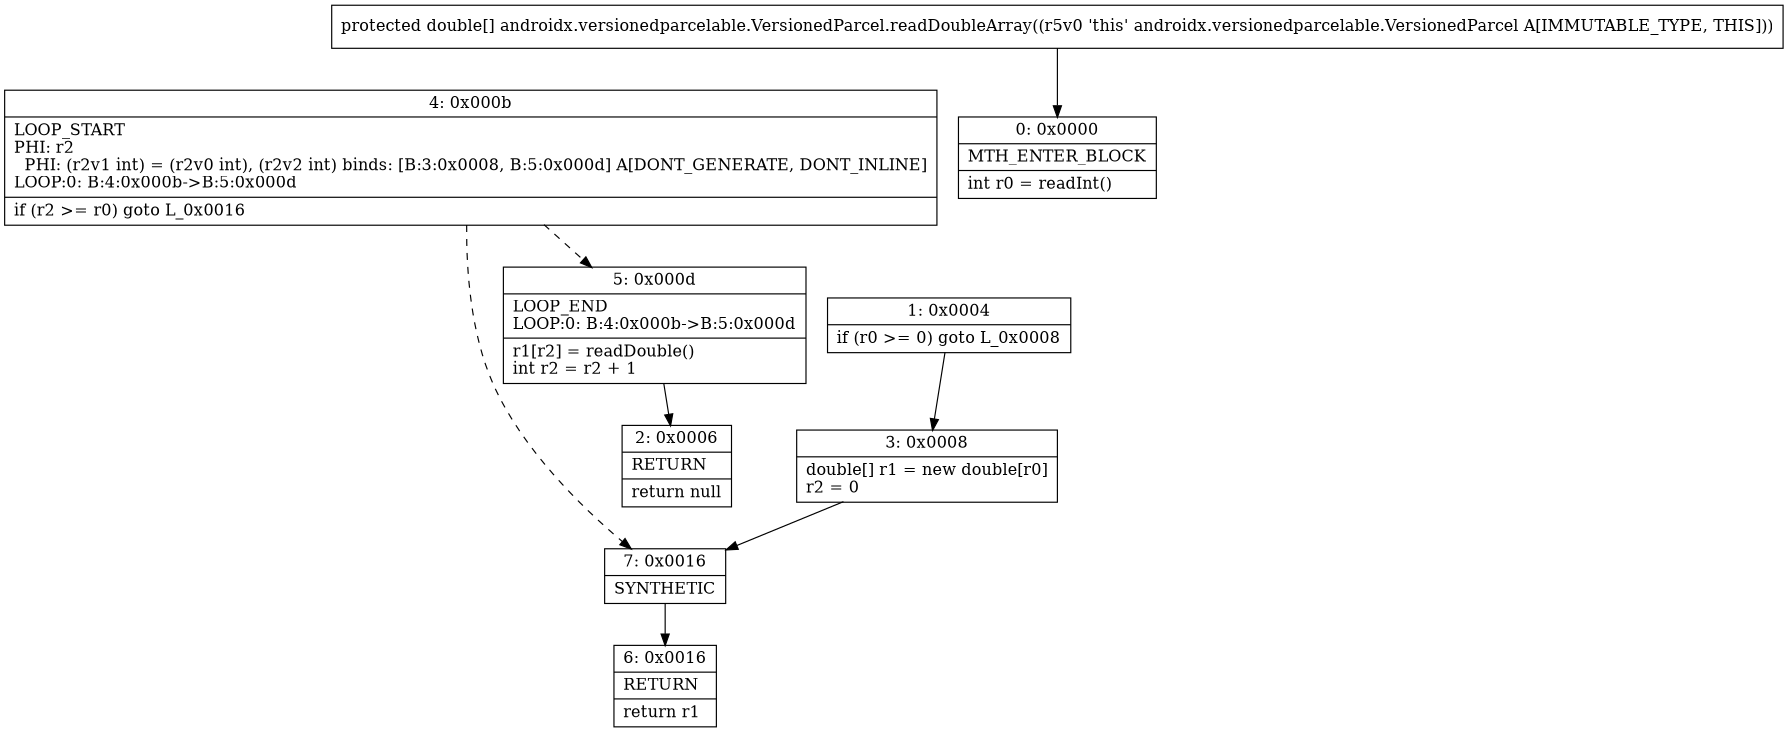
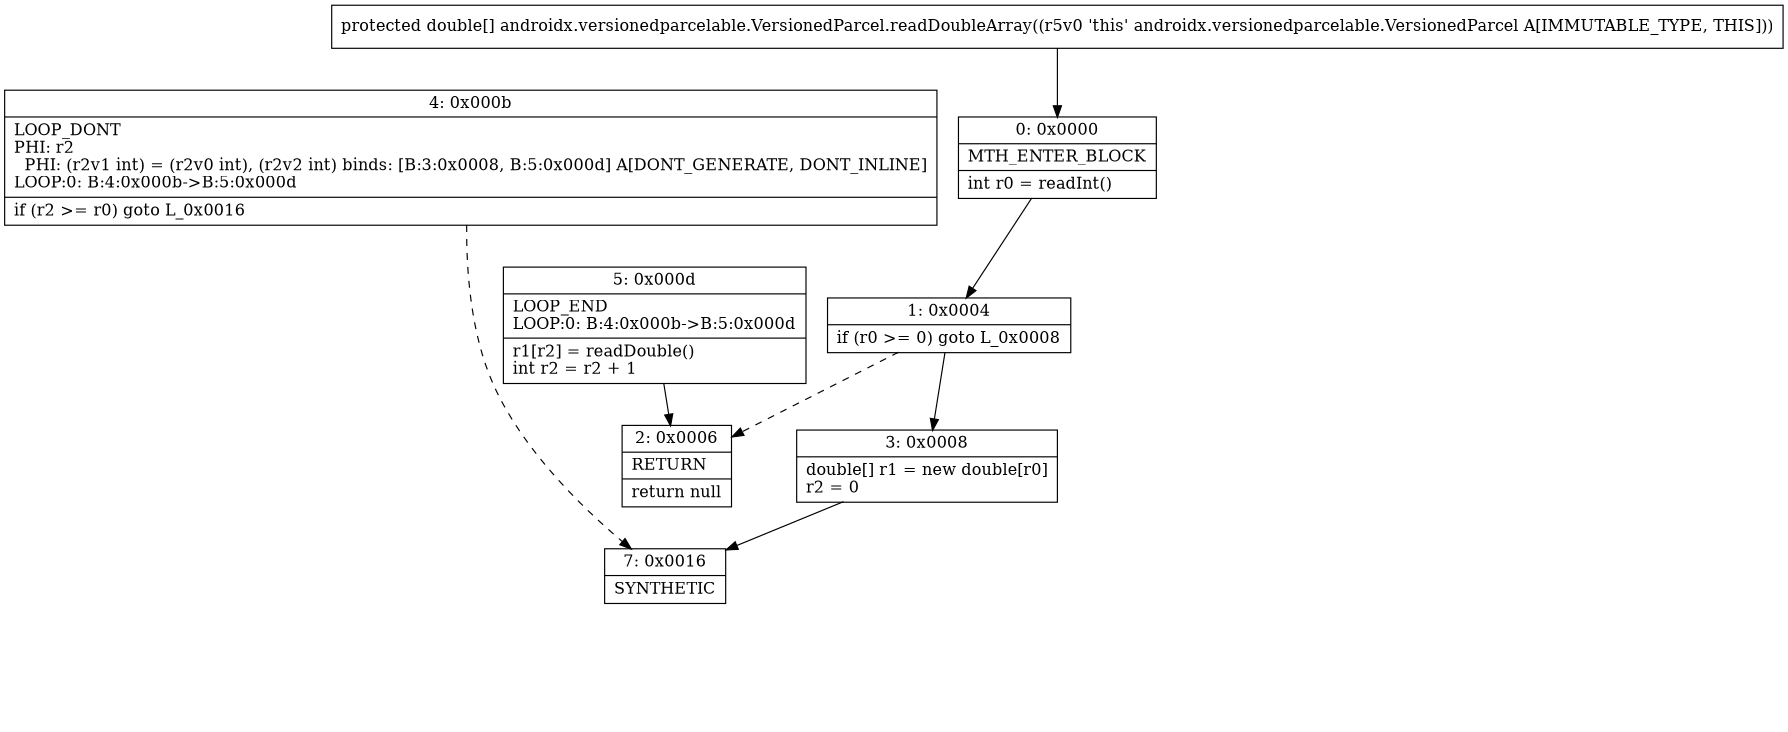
node "4: 0x000b": text "LOOP_START" -> "LOOP_DONT"
edge "4: 0x000b" -> "5: 0x000d": removed
edge "0: 0x0000" -> "1: 0x0004": added
edge "1: 0x0004" -> "2: 0x0006": added
node "6: 0x0016": removed
